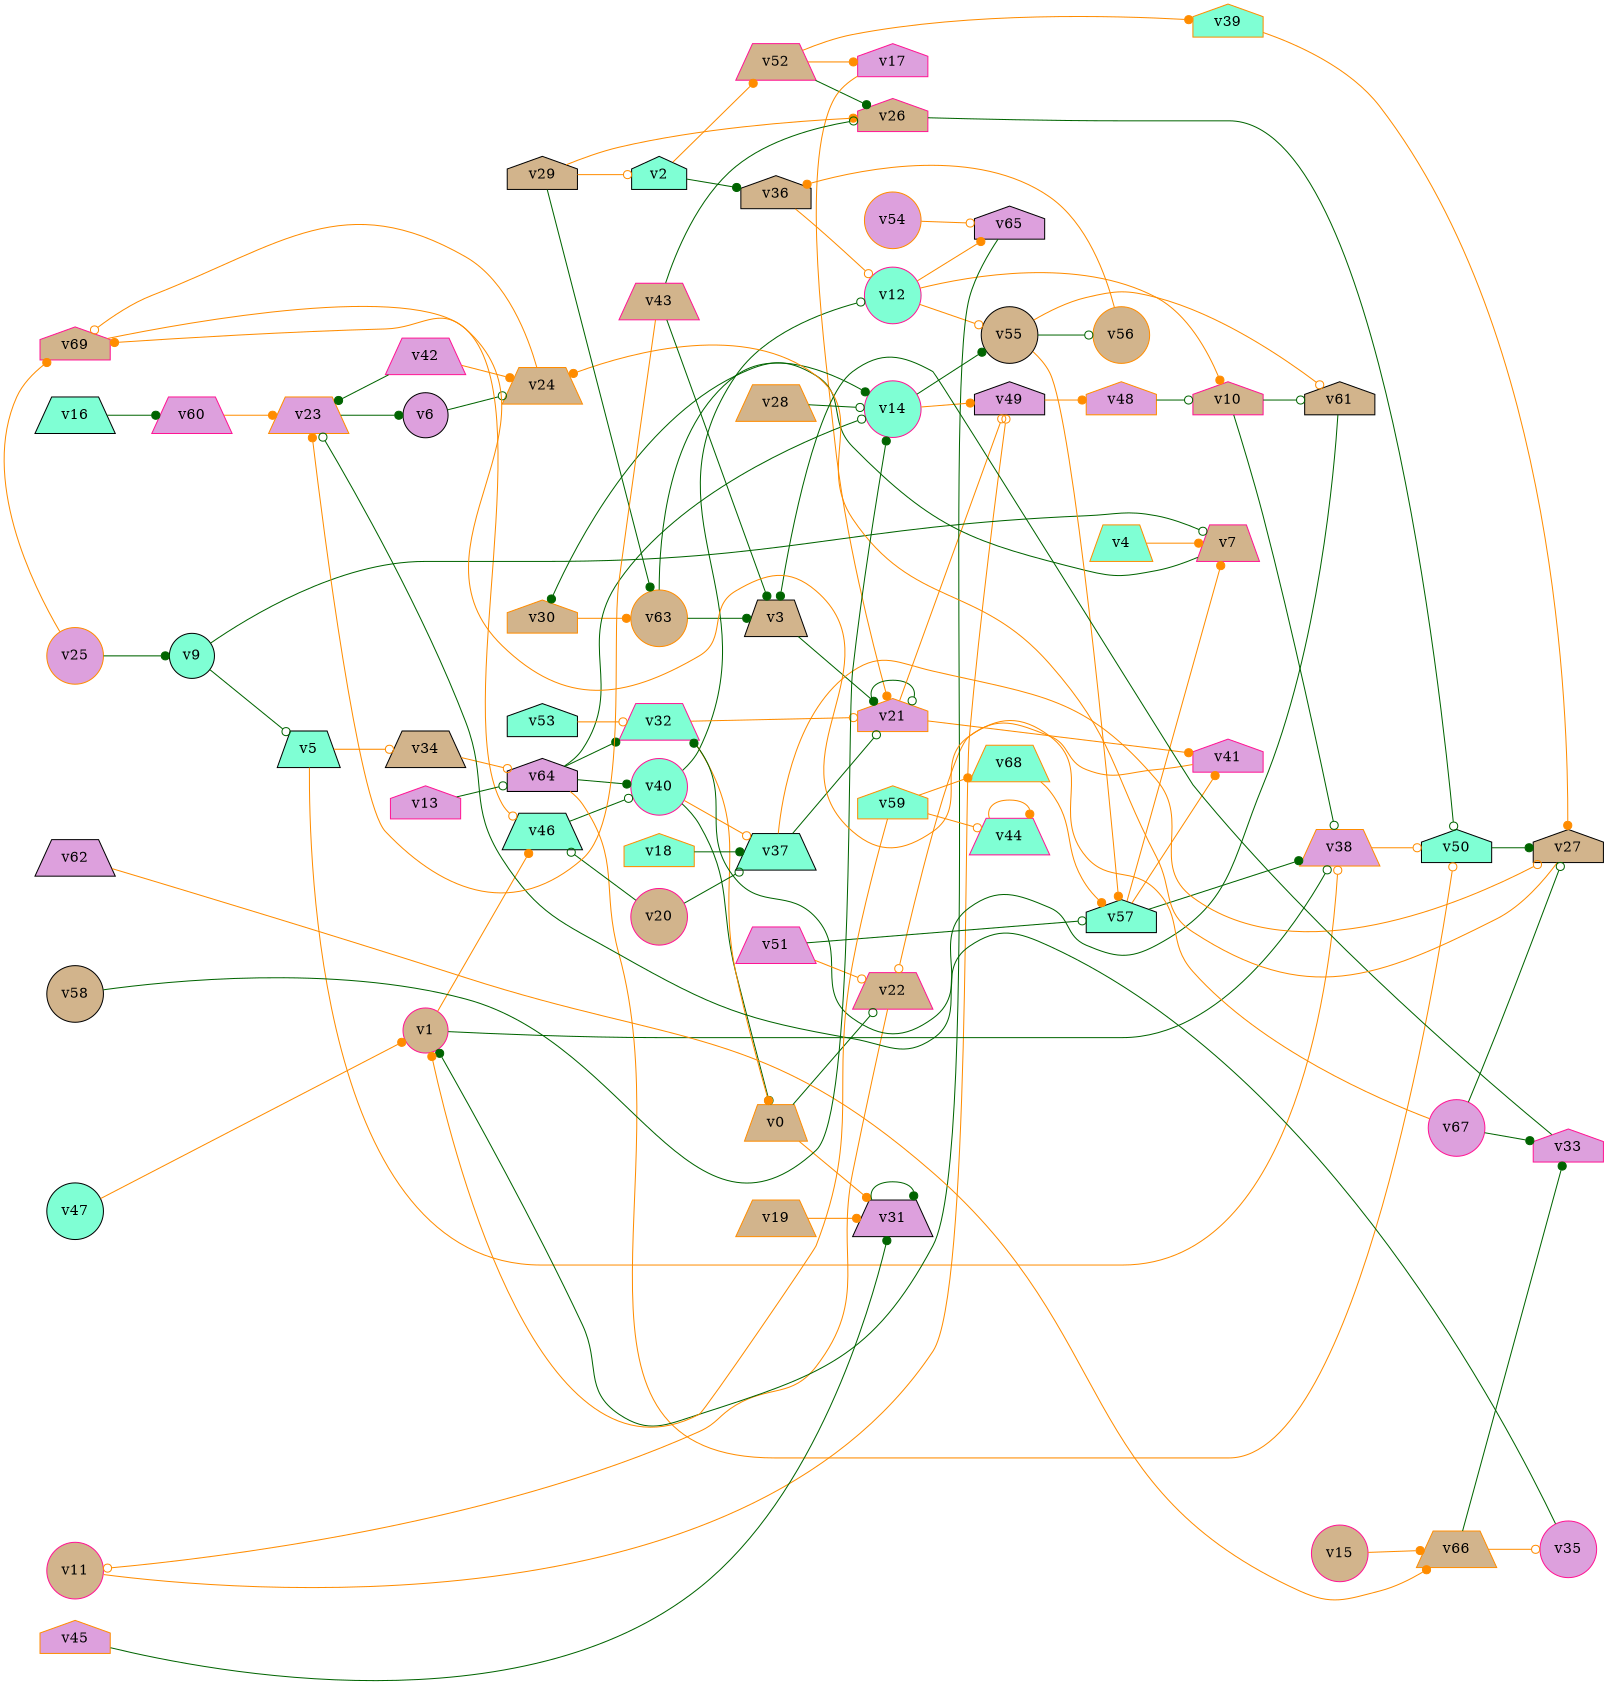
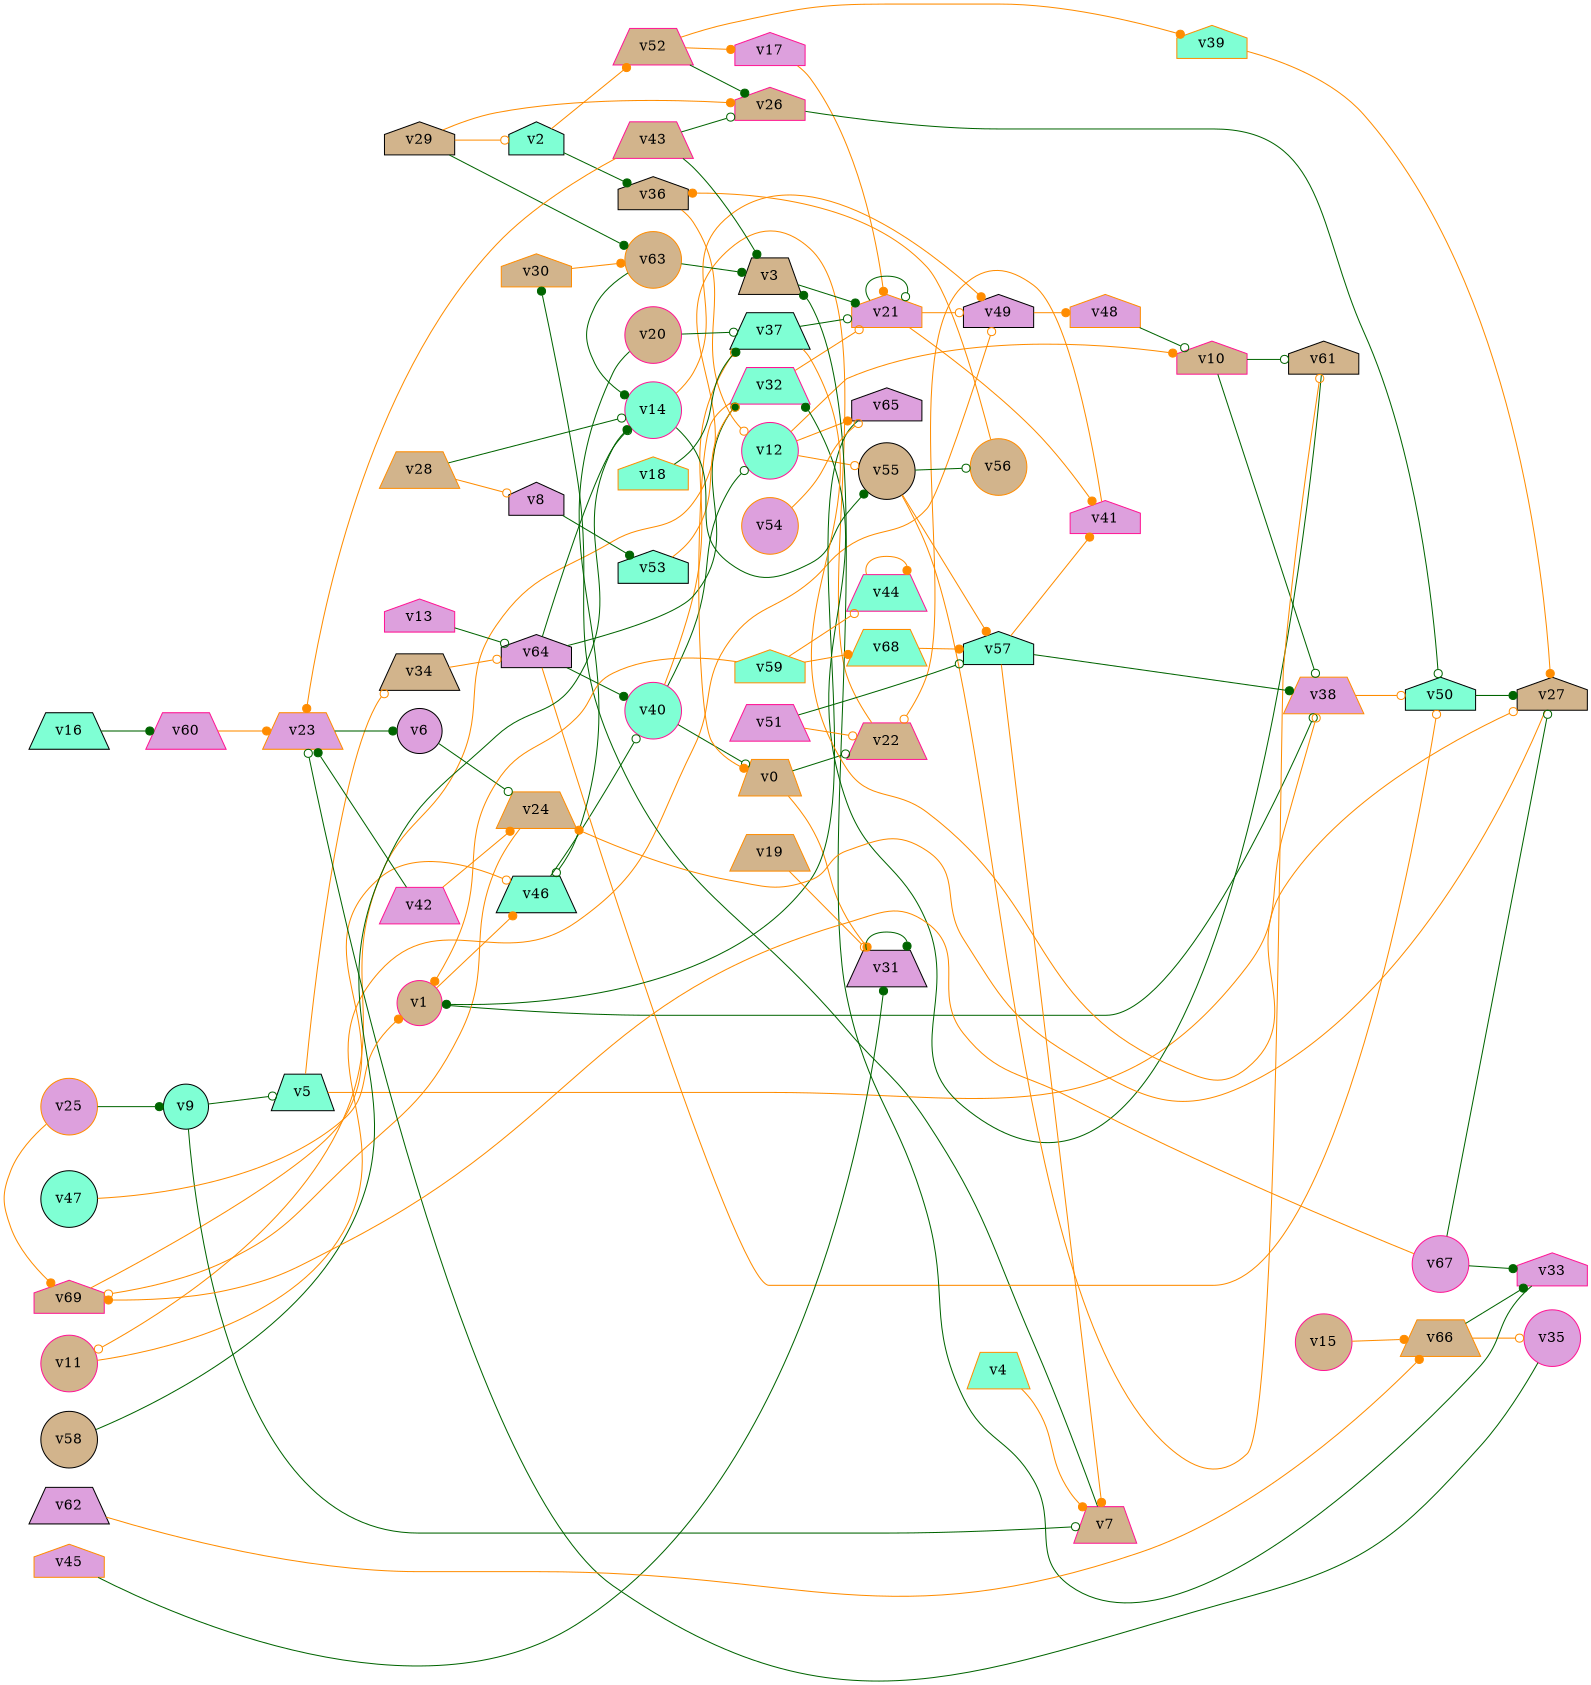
node "v8": added
edge "v19" -> "v31": arrowhead dot -> odot
